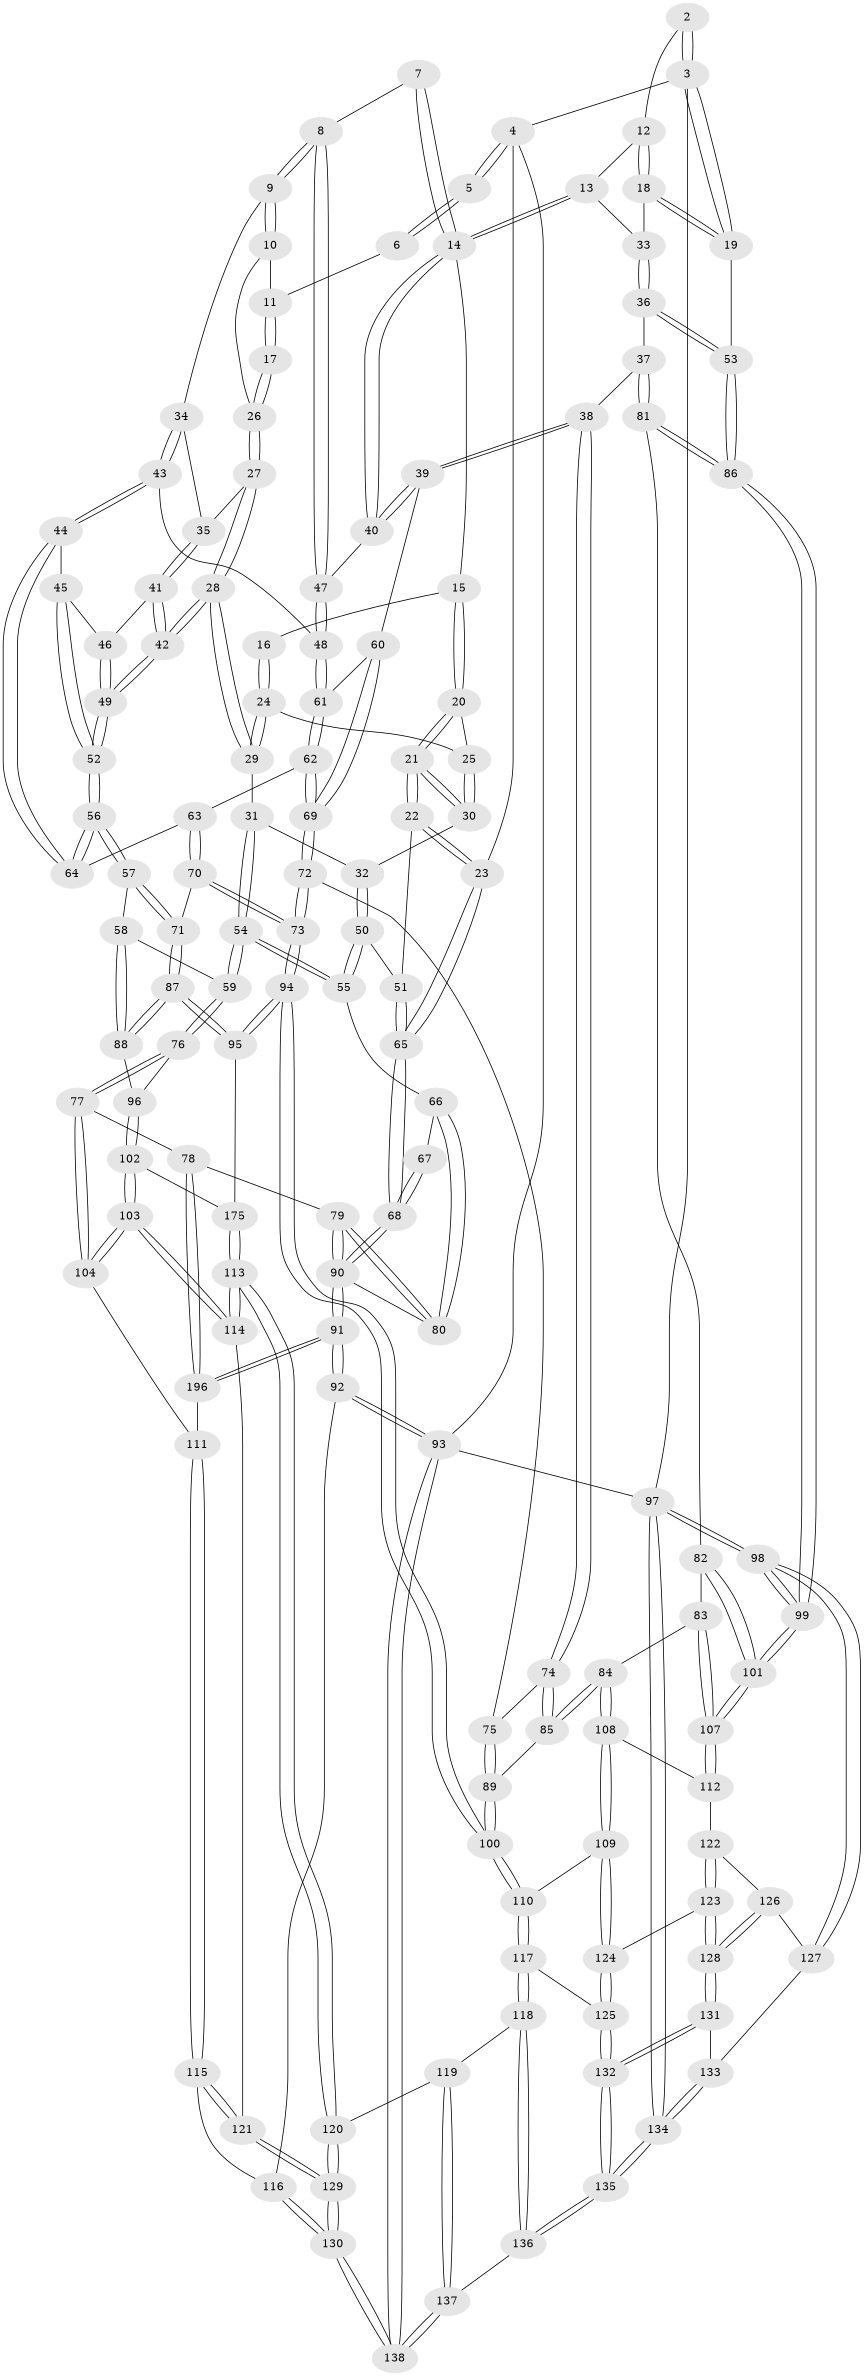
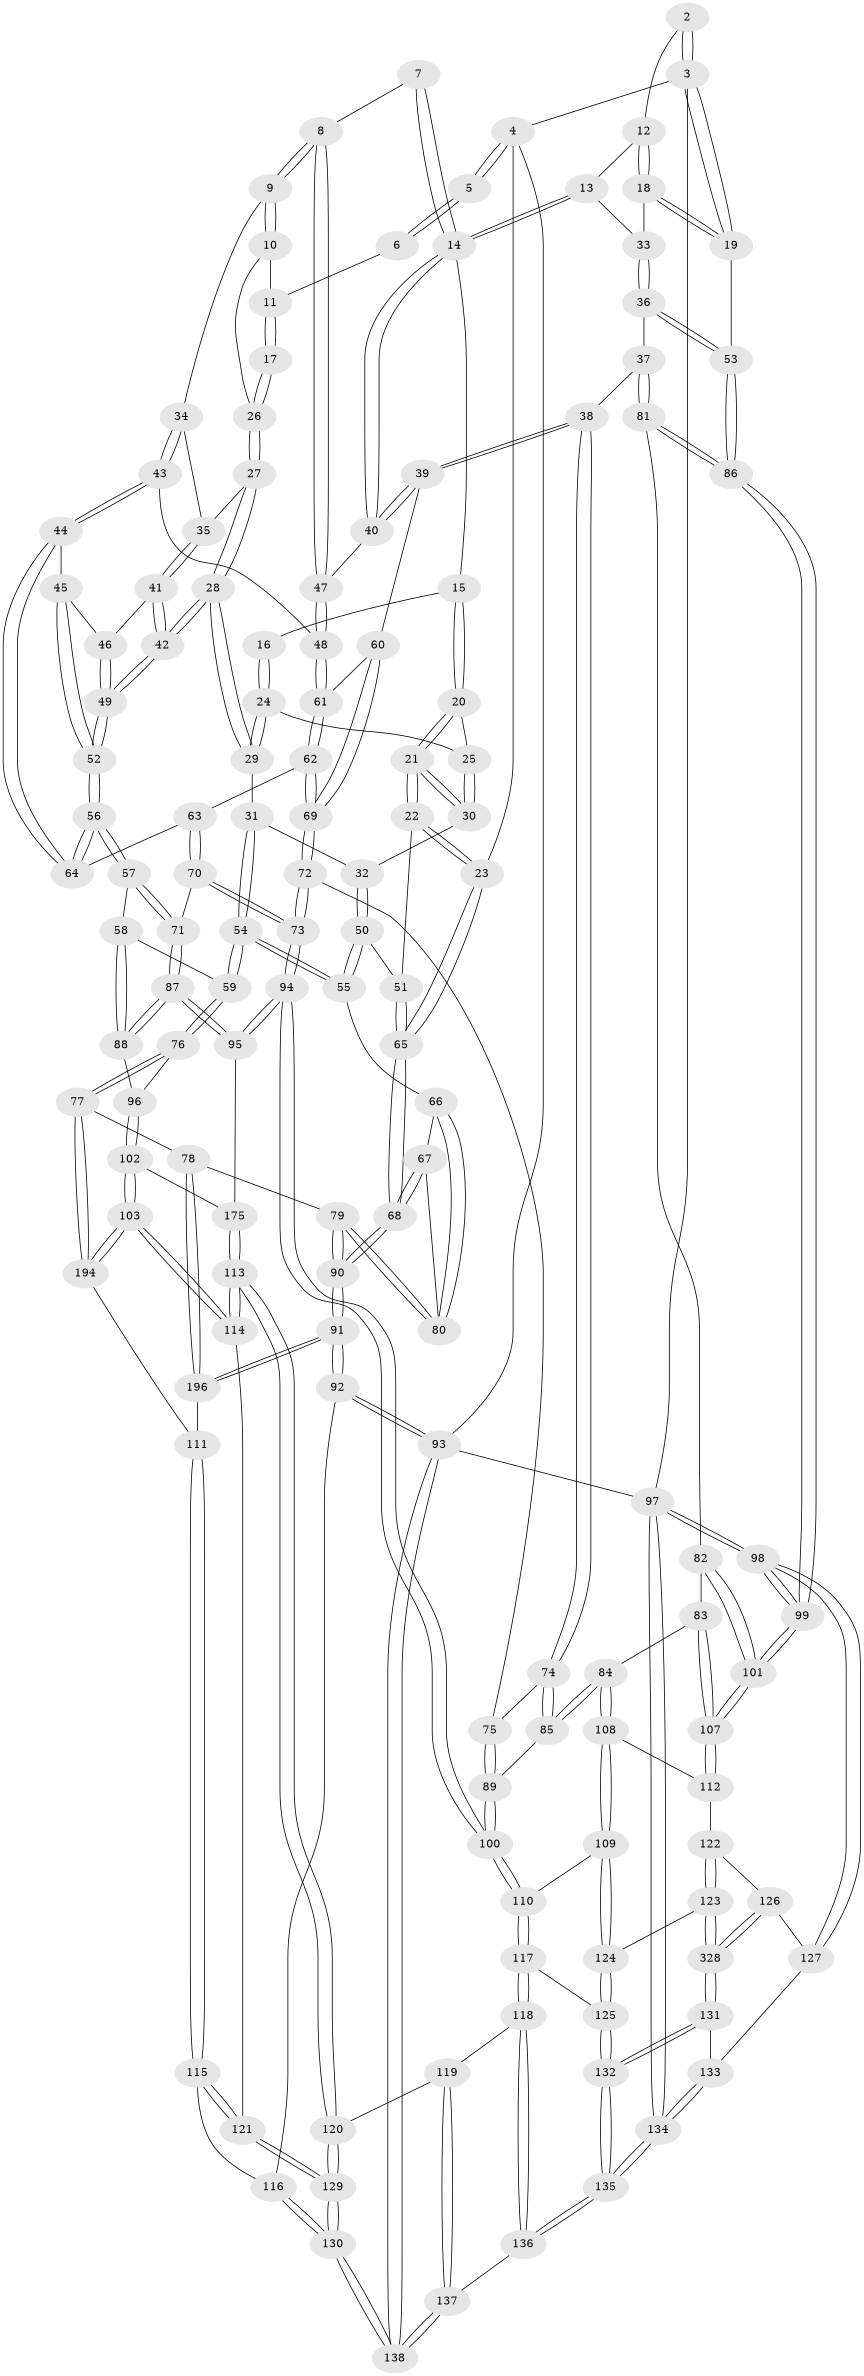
node "104": label "104" -> "194"
edge "90" -- "80": now "67" -- "80"
node "128": label "128" -> "328"
